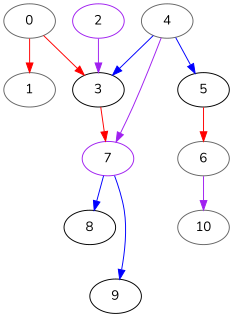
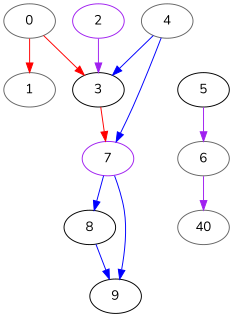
edge "4" -> "5": removed
edge "4" -> "7": color purple -> blue
edge "5" -> "6": color red -> purple
node "10": label "10" -> "40"
edge "8" -> "9": added
